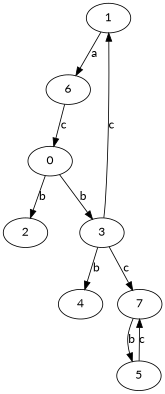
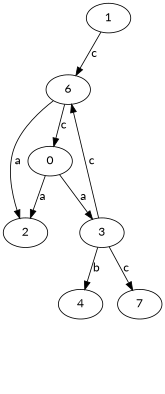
edge "1" -> "6": label "a" -> "c"
edge "3" -> "1": now "3" -> "6"
edge "6" -> "2": added, label "a"
edge "0" -> "2": label "b" -> "a"
edge "0" -> "3": label "b" -> "a"
node "5": removed
